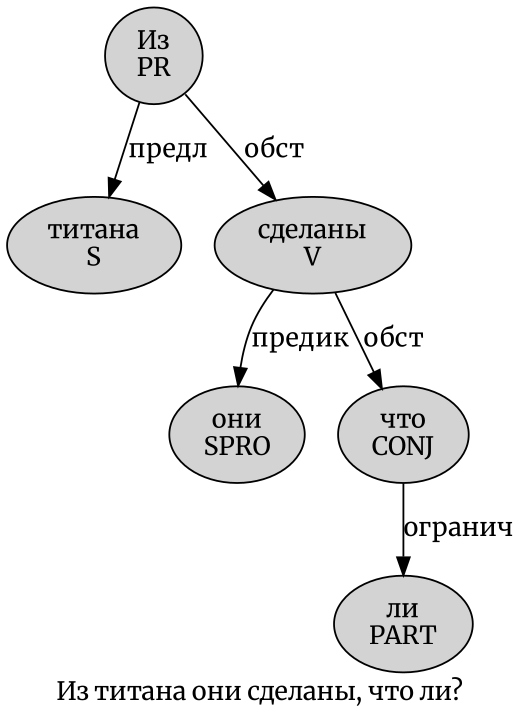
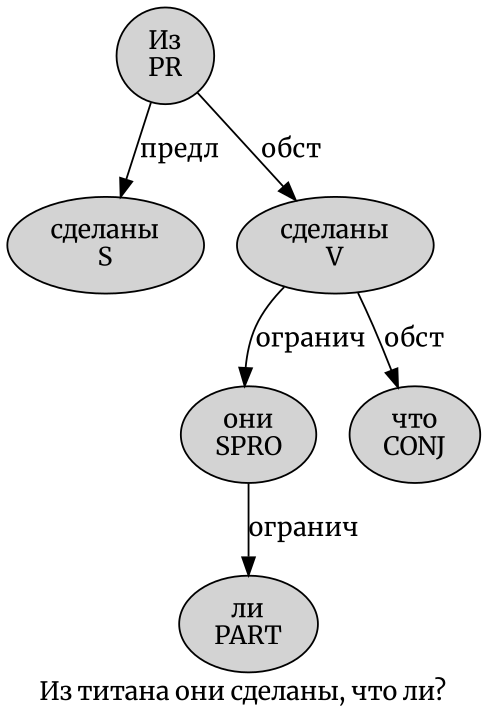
node "титана S": label "титана S" -> "сделаны S"
edge "сделаны V" -> "они SPRO": label "предик" -> "огранич"
edge "что CONJ" -> "ли PART": now "они SPRO" -> "ли PART"
